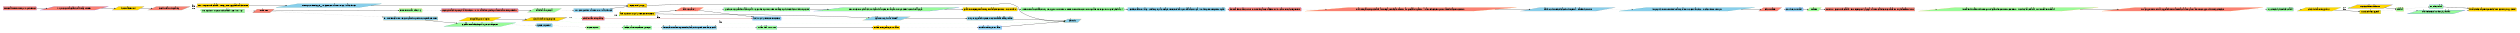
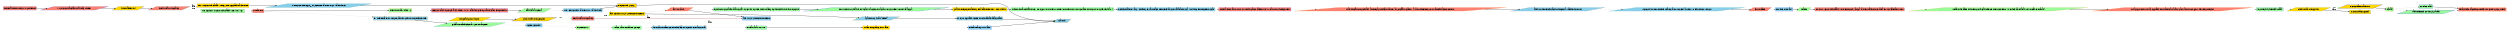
node "він засміявся! нарешті пройнявсь моїм чуттям гумору, січеш?": fillcolor gold -> salmon
node "я кохаю тебе": shape parallelogram -> note
edge "агов, крихітко. ти тут? у мене для тебе дещо є" -> "Так? І що саме? :)": style bold -> dotted
